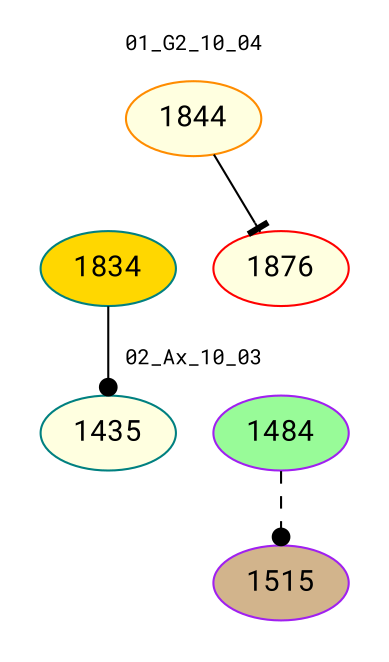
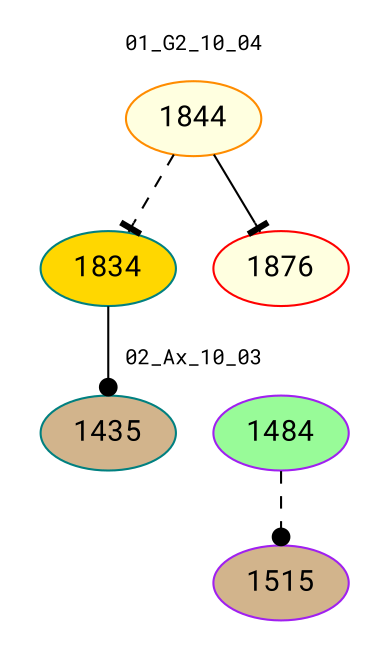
edge "1844" -> "1834": added
node "1435": fillcolor lightyellow -> tan
